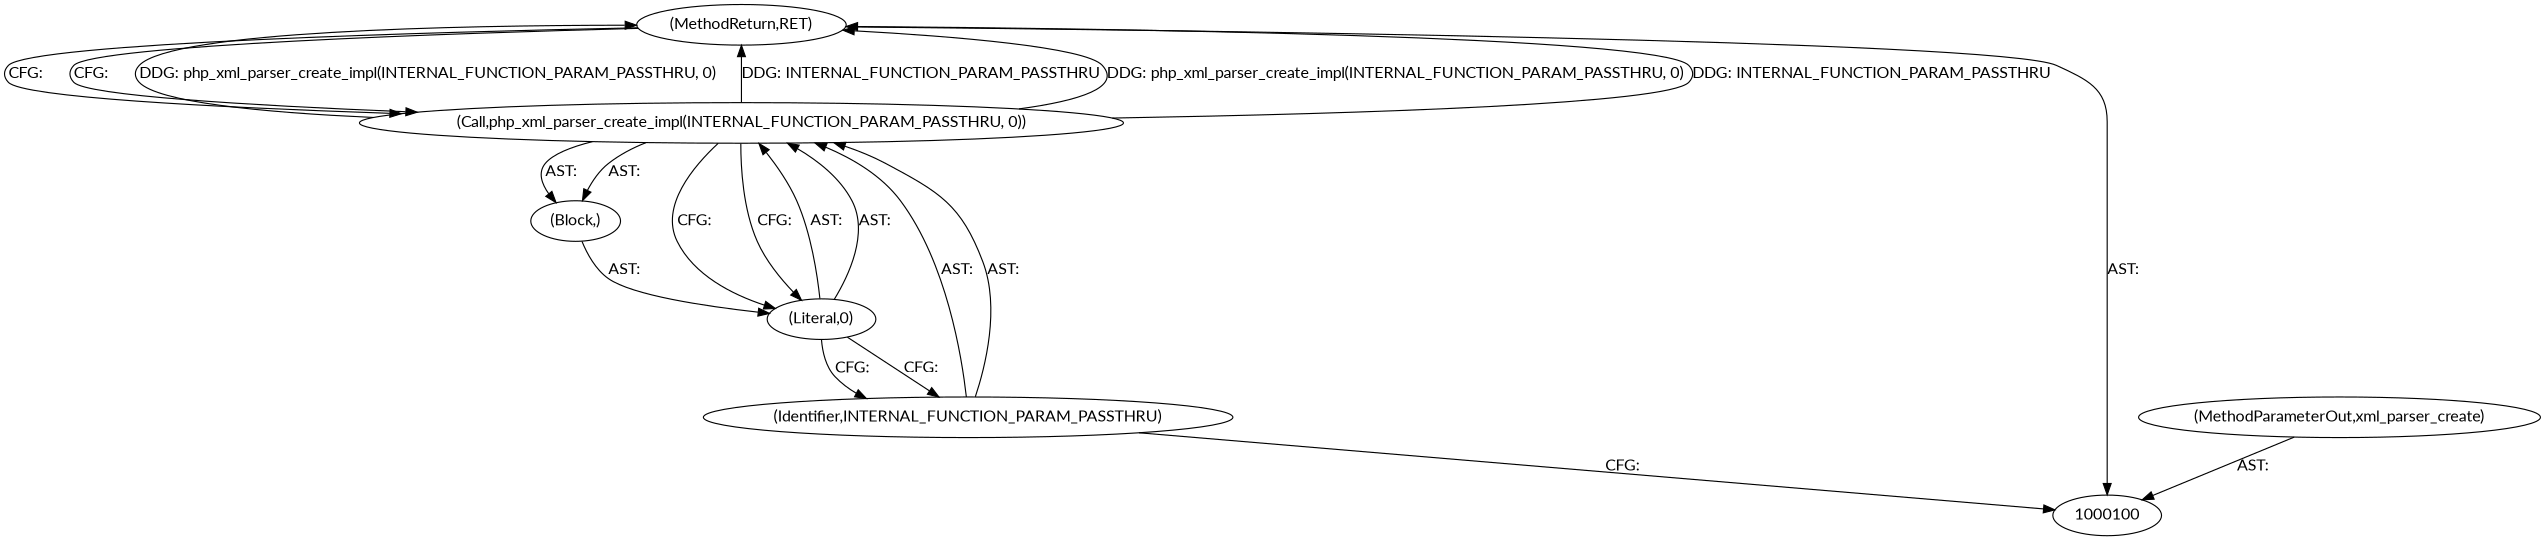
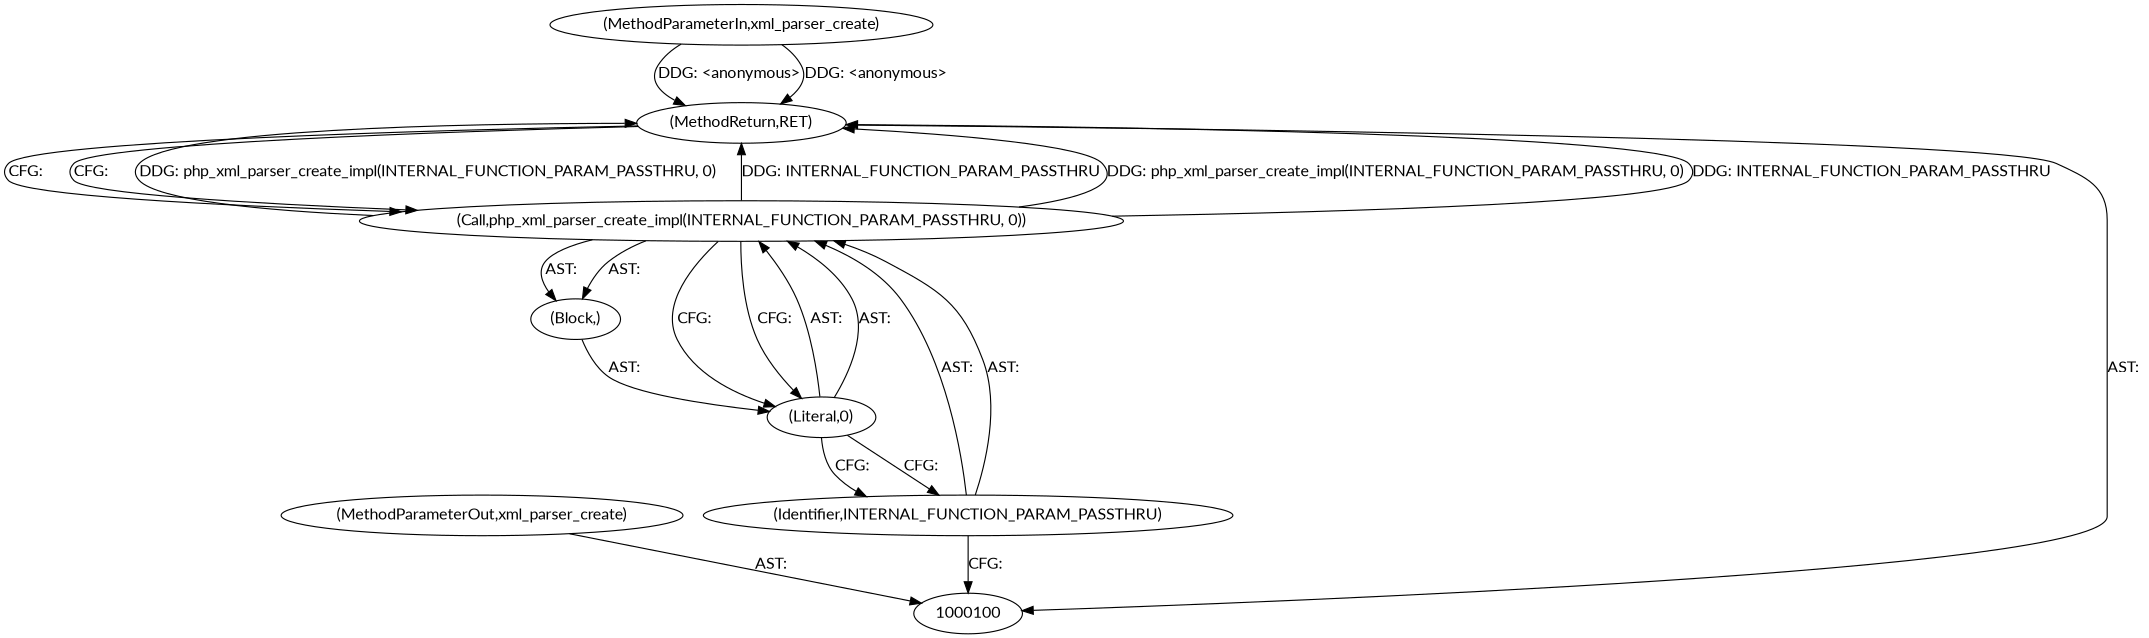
node "(MethodParameterIn,xml_parser_create)": added
